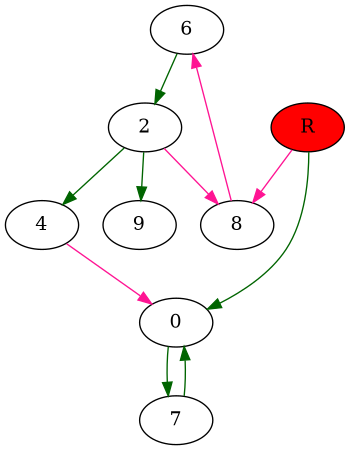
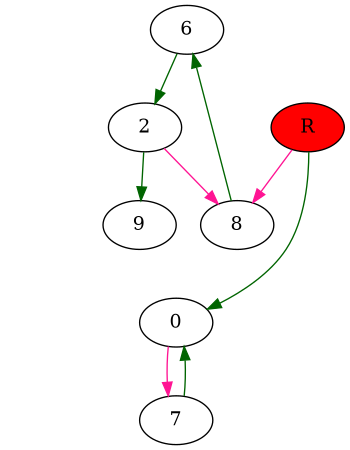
edge "8" -> "6": color deeppink -> darkgreen
node "4": removed
edge "0" -> "7": color darkgreen -> deeppink
